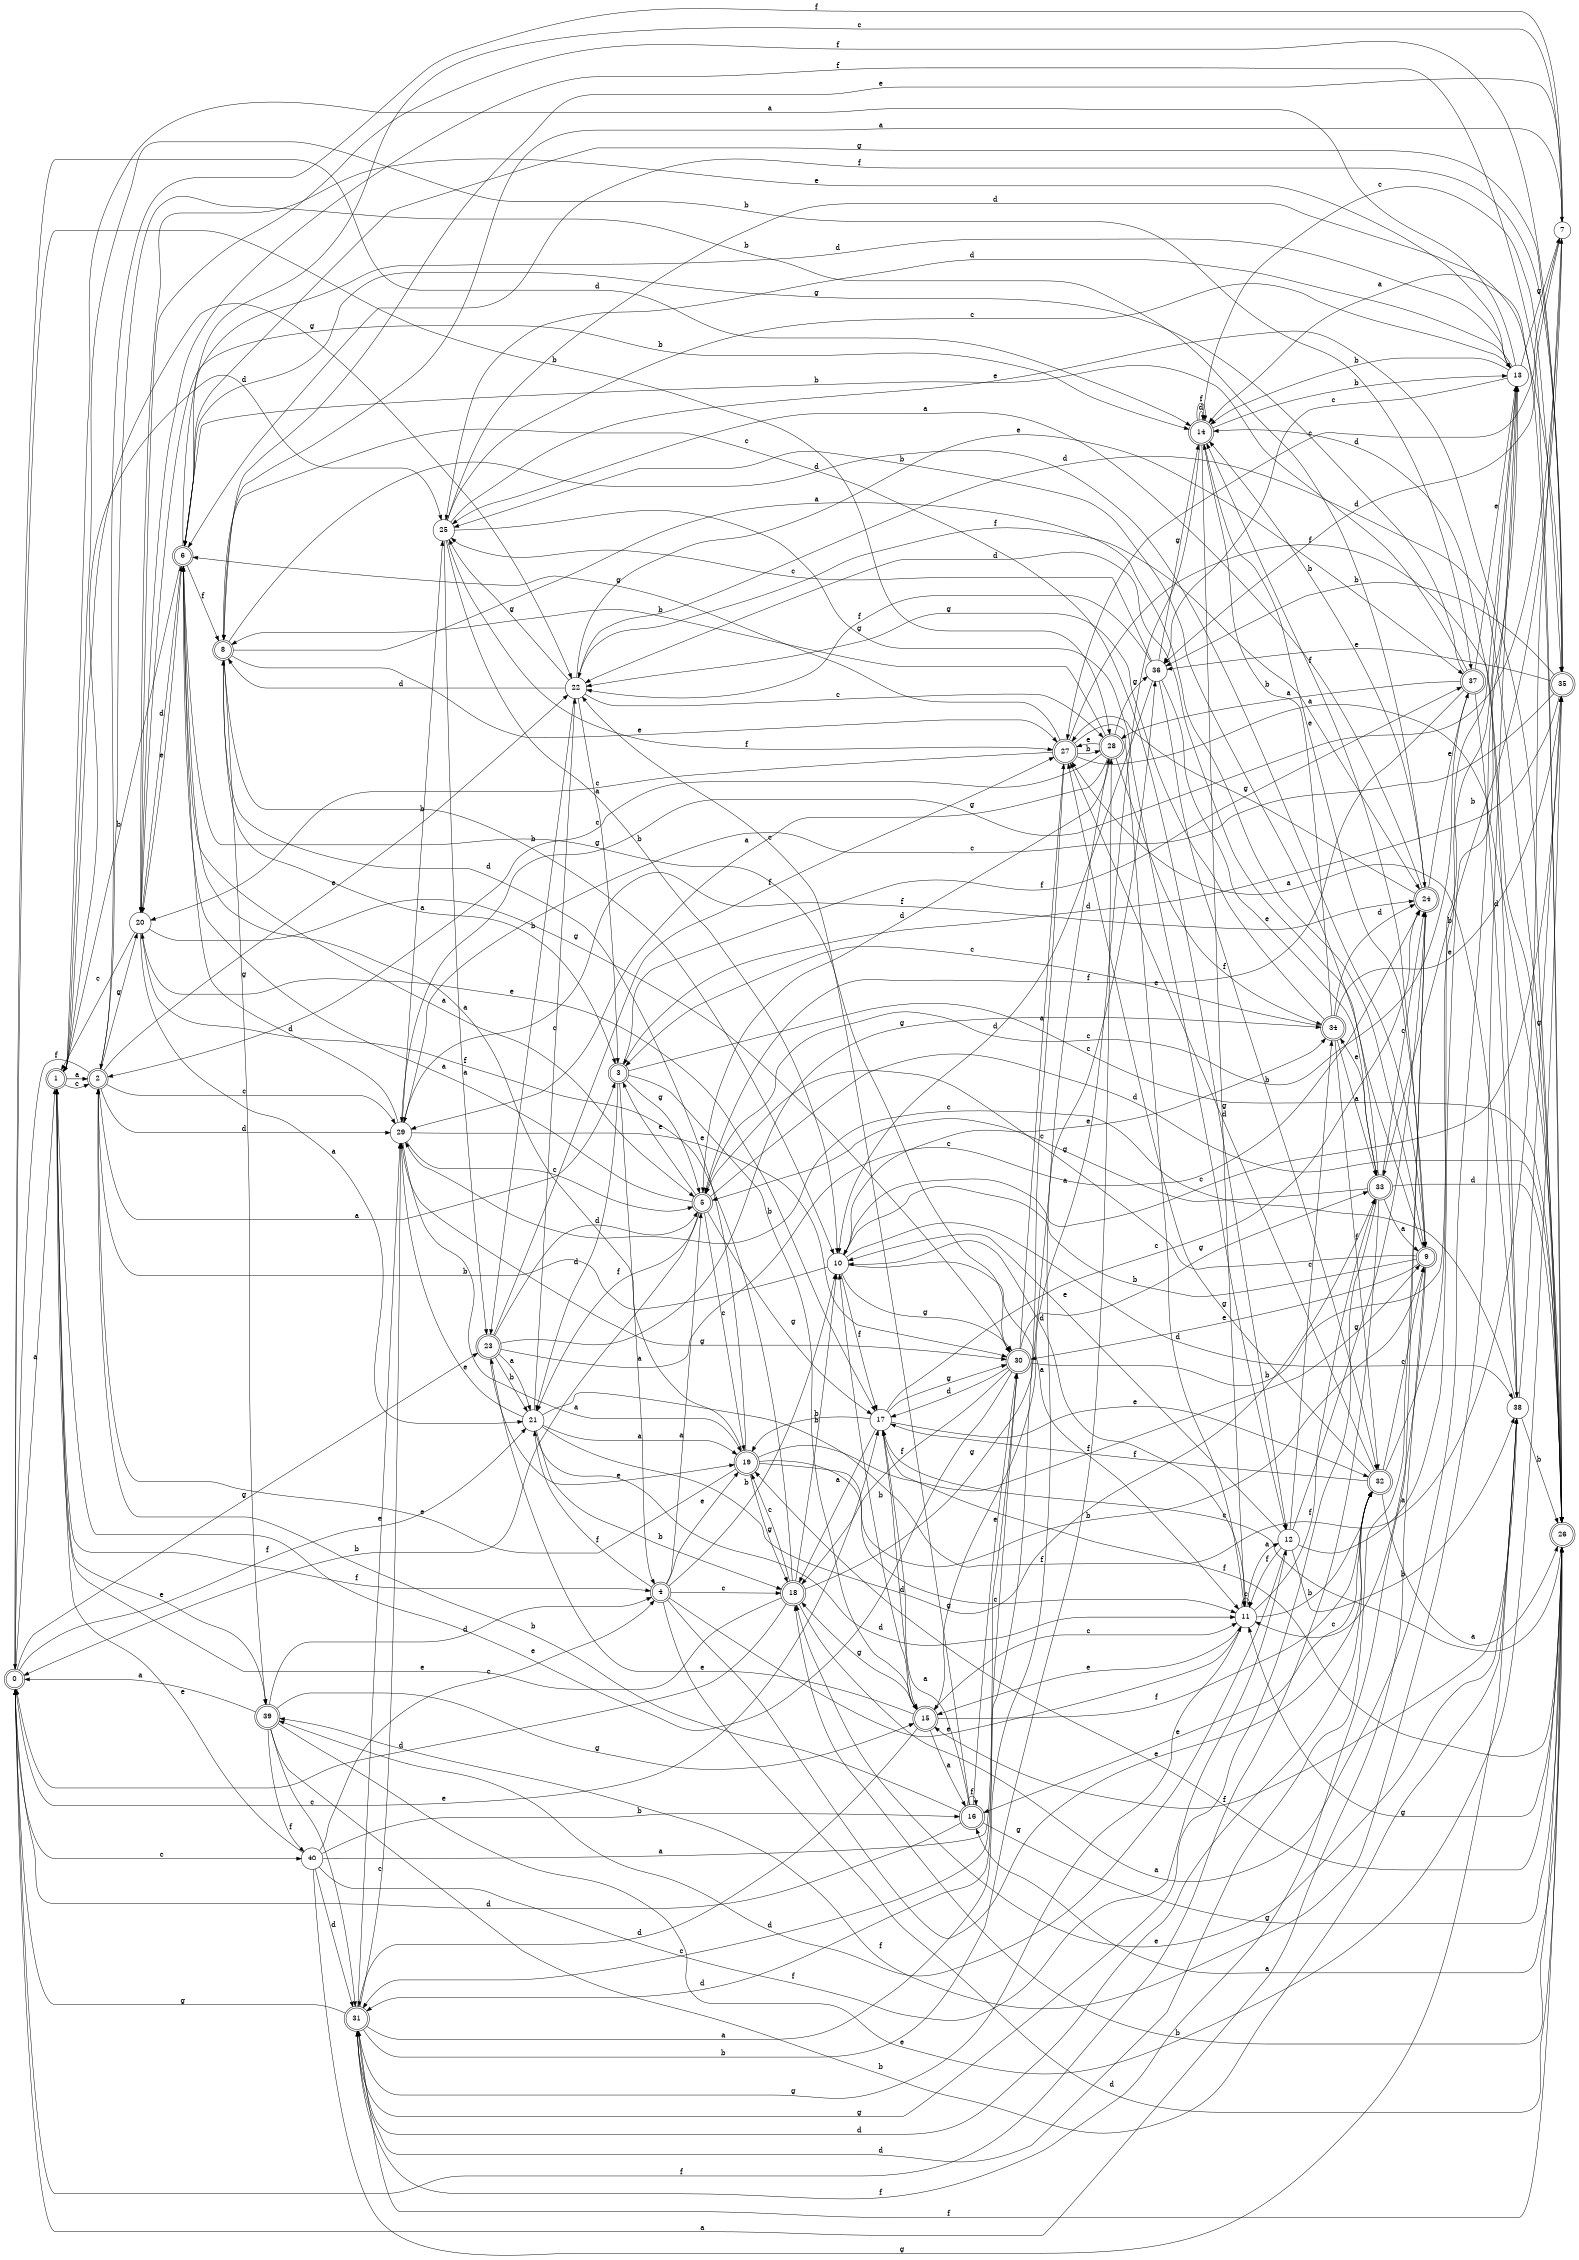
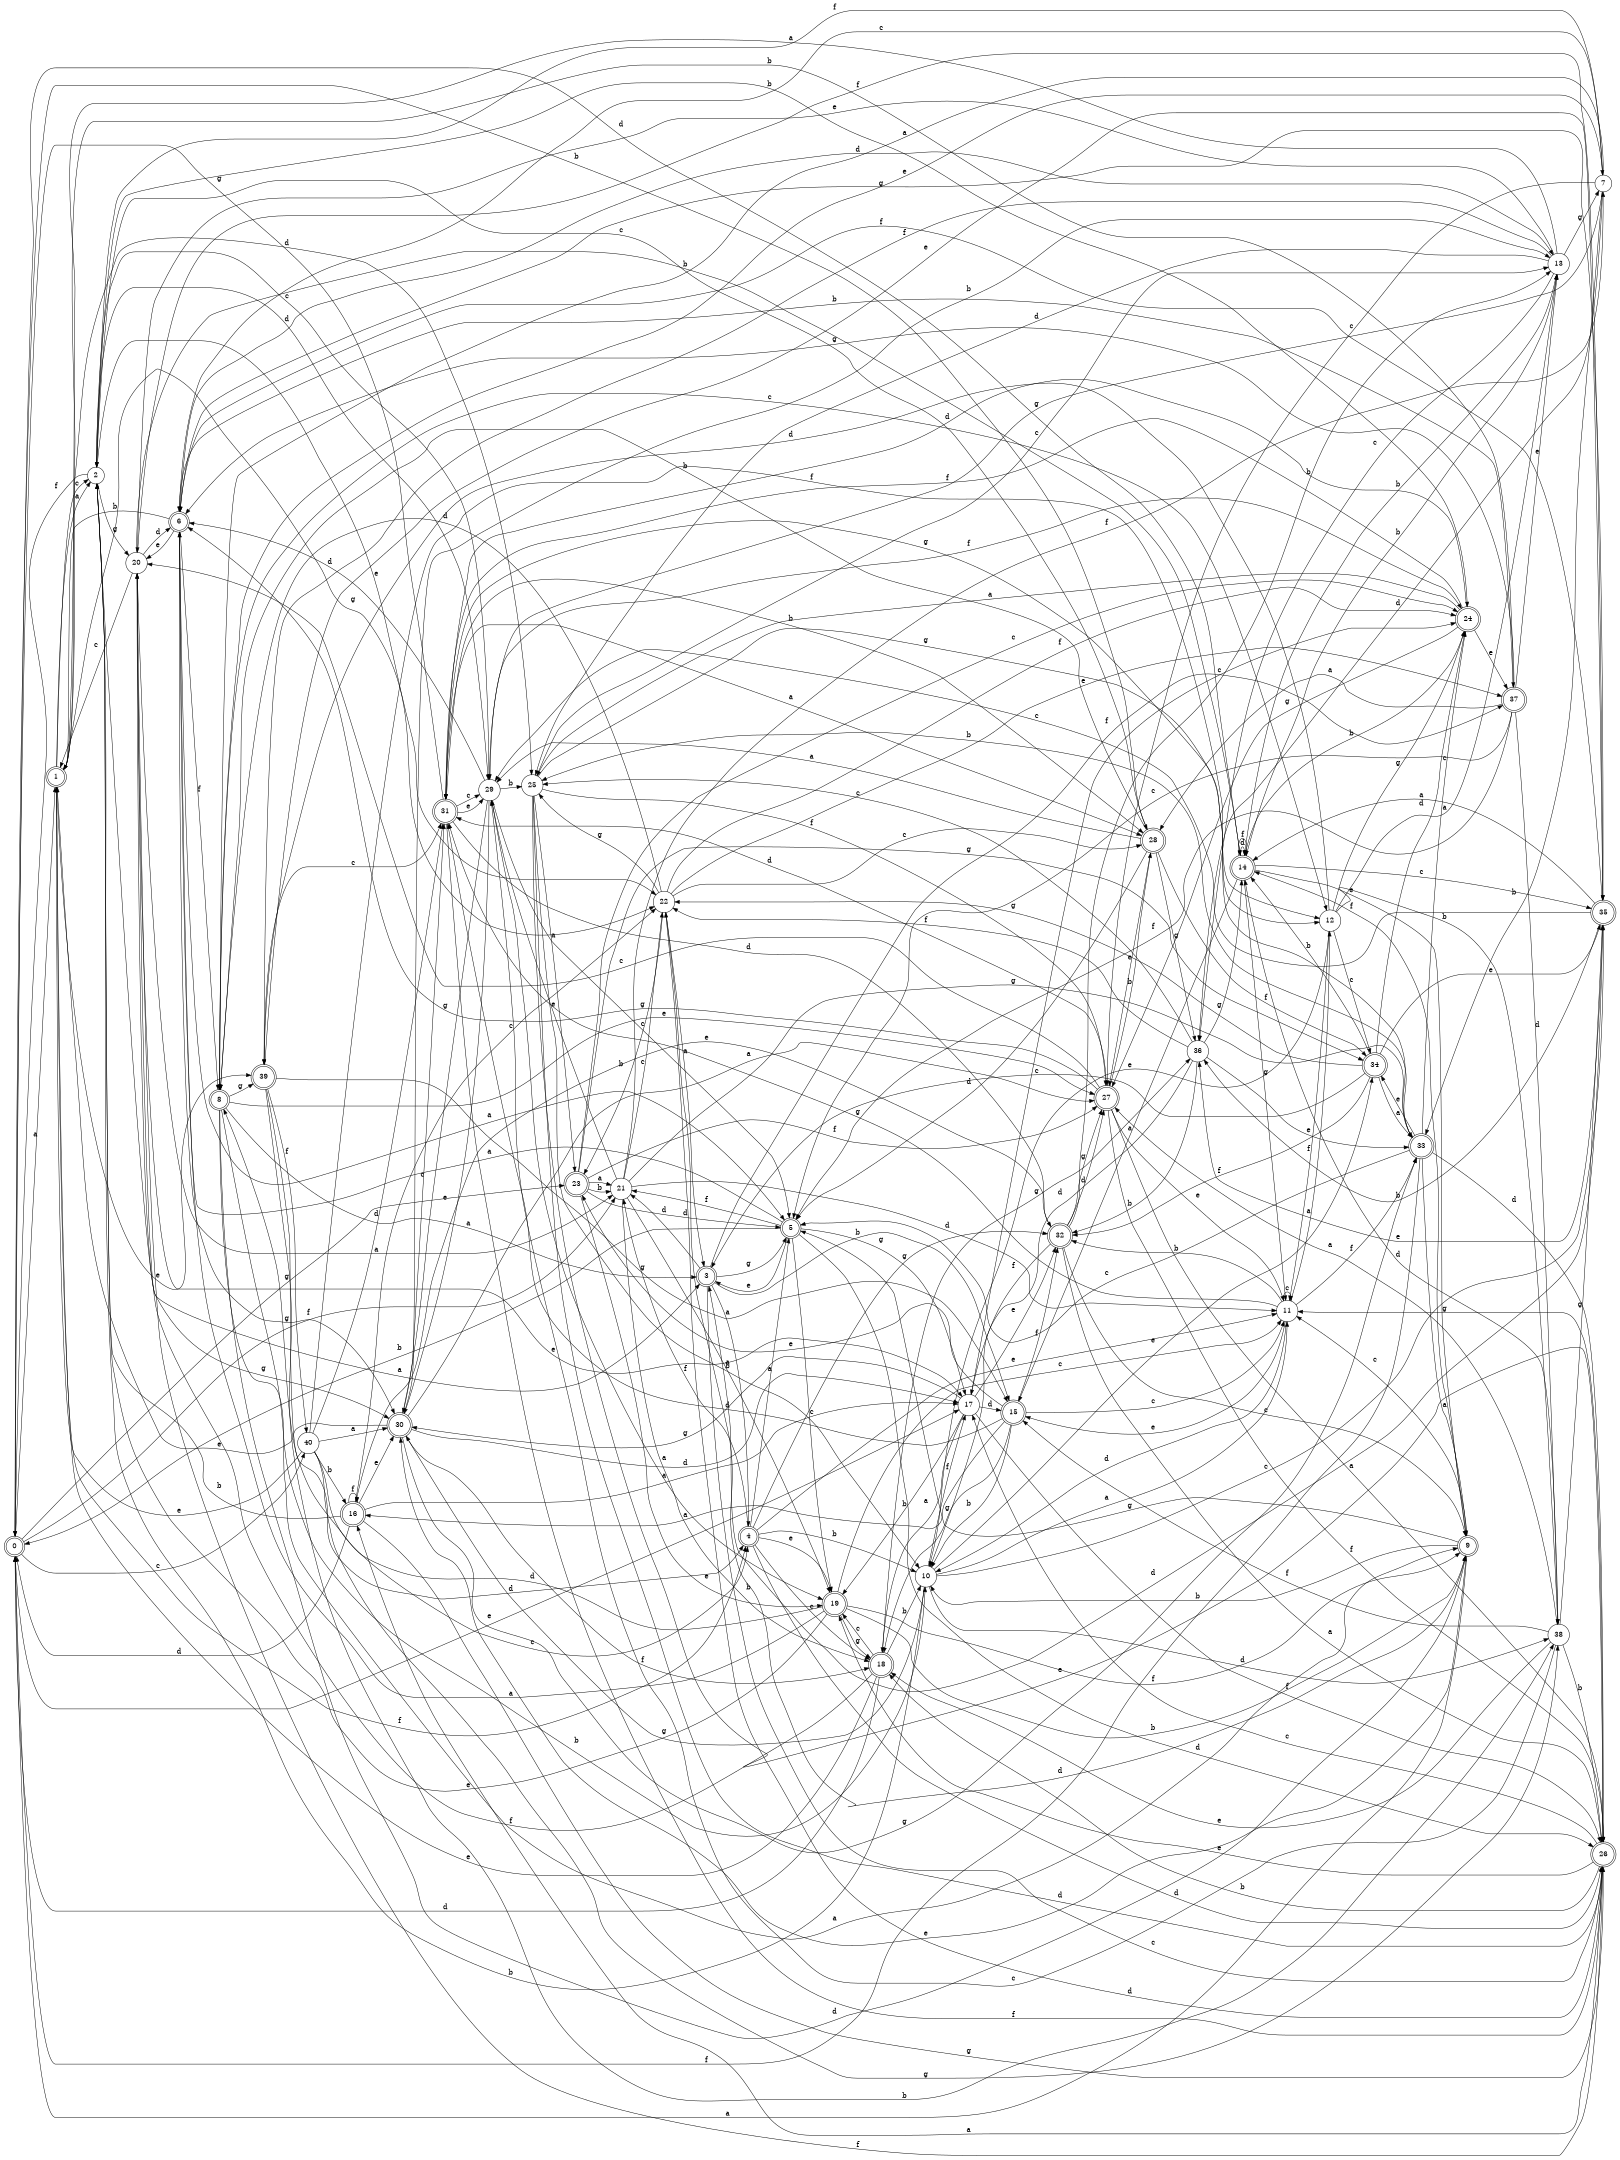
edge "9" -> "22": reversed
node "2": shape doublecircle -> circle
edge "18" -> "13": removed, label "a"
edge "39" -> "0": removed, label "a"
